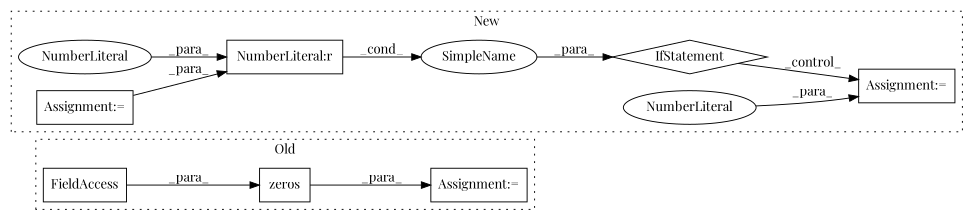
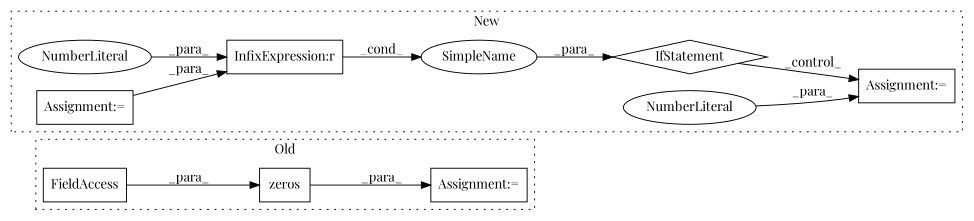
node "NumberLiteral:r": label "NumberLiteral:r" -> "InfixExpression:r"
